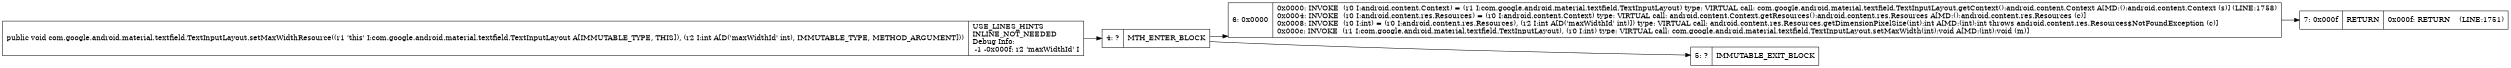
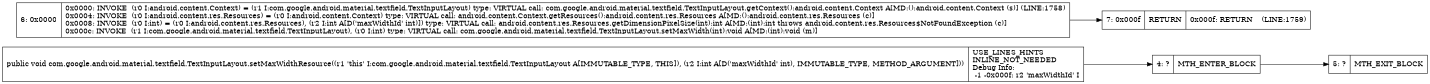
node "7: 0x000f": text "0x000f: RETURN    (LINE:1751)" -> "0x000f: RETURN    (LINE:1759)"
edge "4: ?" -> "6: 0x0000": removed
node "5: ?": text "IMMUTABLE_EXIT_BLOCK" -> "MTH_EXIT_BLOCK"
